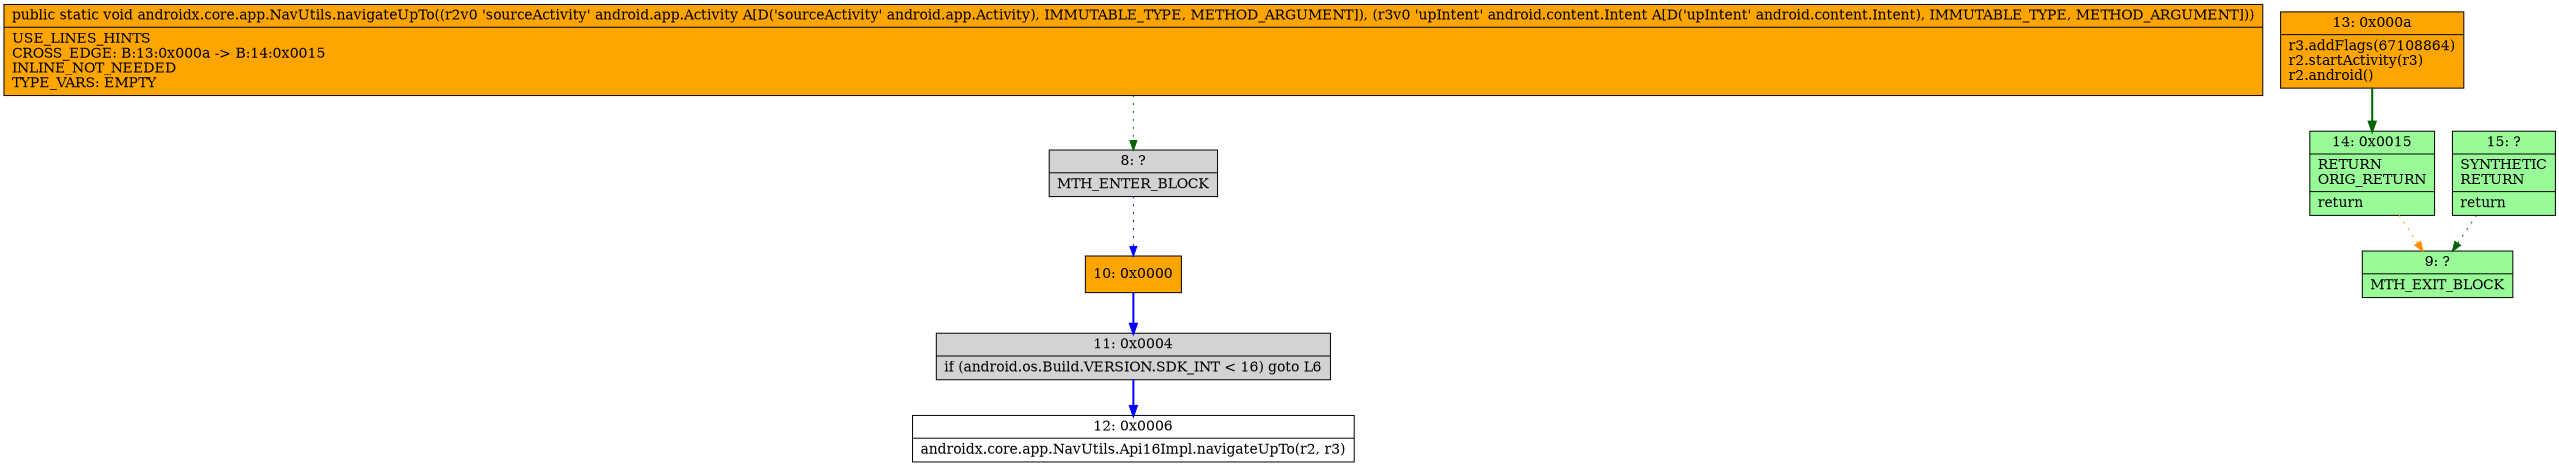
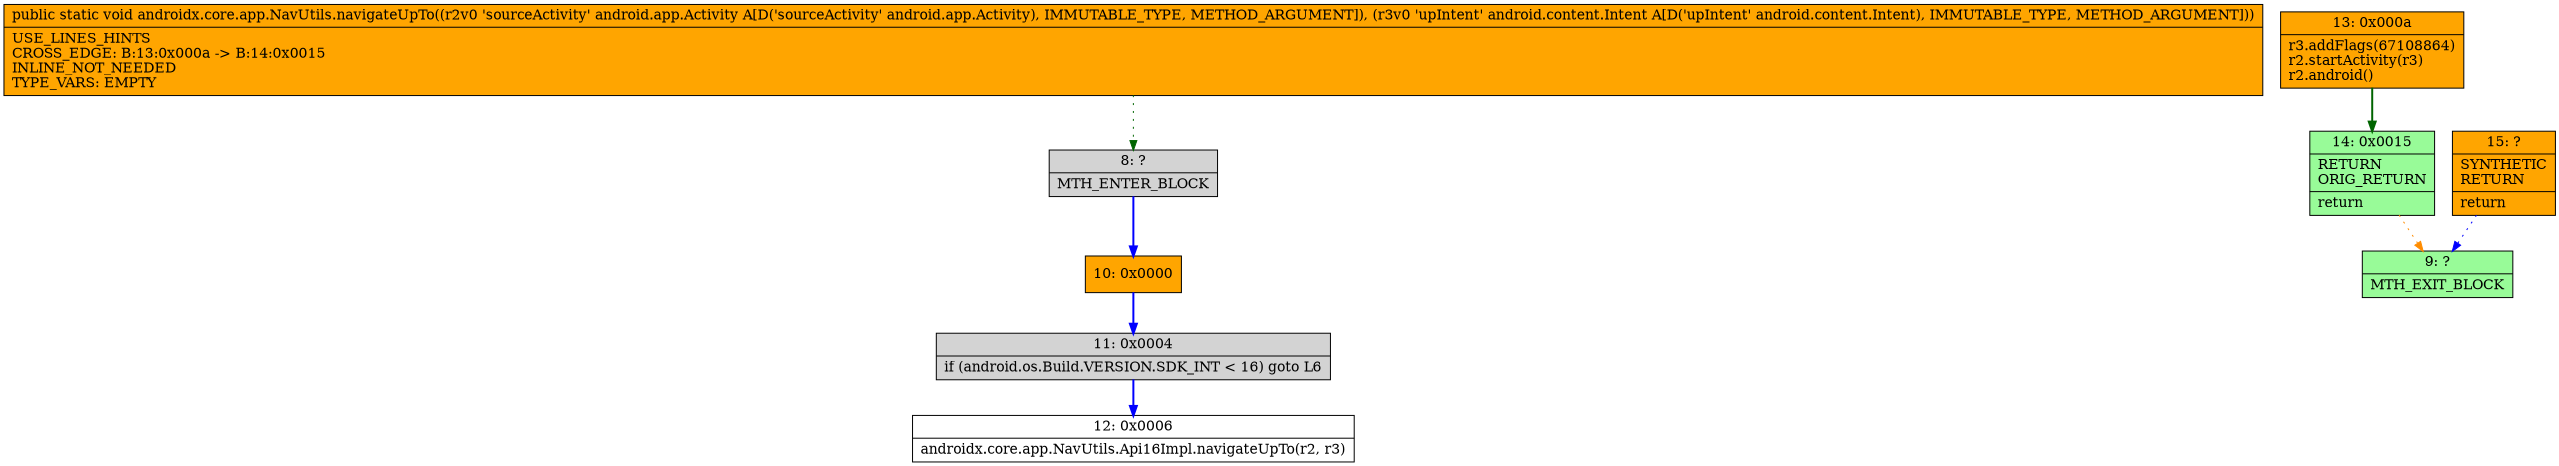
node "15: ?": fillcolor palegreen -> orange
edge "8: ?" -> "10: 0x0000": style dotted -> bold
edge "15: ?" -> "9: ?": color darkgreen -> blue
